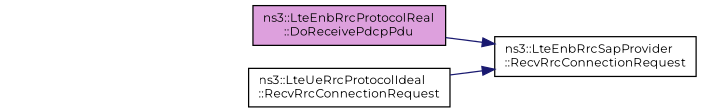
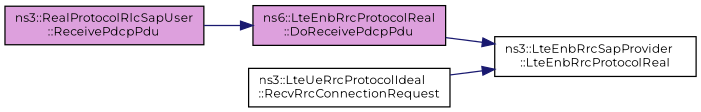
node "ns3::RealProtocolRlcSapUser ::ReceivePdcpPdu": added
node "ns3::LteEnbRrcProtocolReal ::DoReceivePdcpPdu": label "ns3::LteEnbRrcProtocolReal ::DoReceivePdcpPdu" -> "ns6::LteEnbRrcProtocolReal ::DoReceivePdcpPdu"
node "ns3::LteEnbRrcSapProvider ::RecvRrcConnectionRequest": label "ns3::LteEnbRrcSapProvider ::RecvRrcConnectionRequest" -> "ns3::LteEnbRrcSapProvider ::LteEnbRrcProtocolReal"
